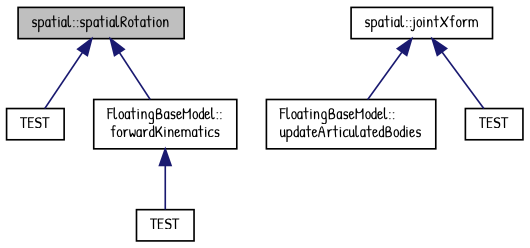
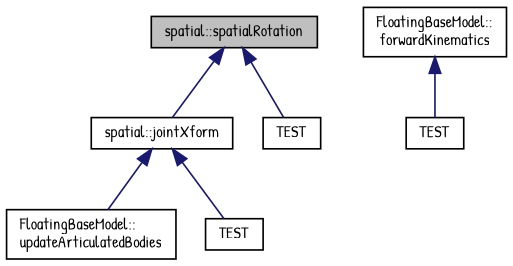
edge "FloatingBaseModel:: forwardKinematics" -> "spatial::spatialRotation": now "spatial::jointXform" -> "spatial::spatialRotation"
